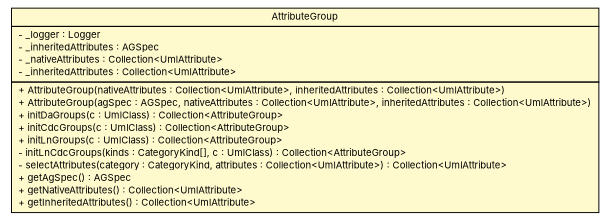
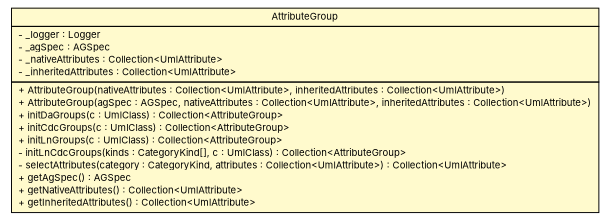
node "AttributeGroup": text "- _inheritedAttributes : AGSpec" -> "- _agSpec : AGSpec"
